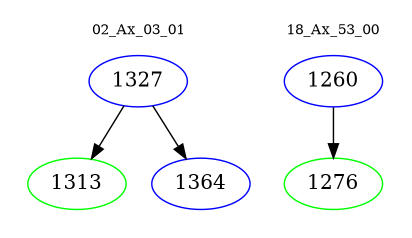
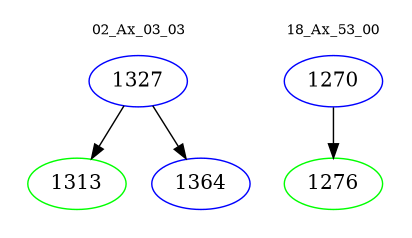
cluster "02_Ax_03_01": label "02_Ax_03_01" -> "02_Ax_03_03"
node "1260": label "1260" -> "1270"
